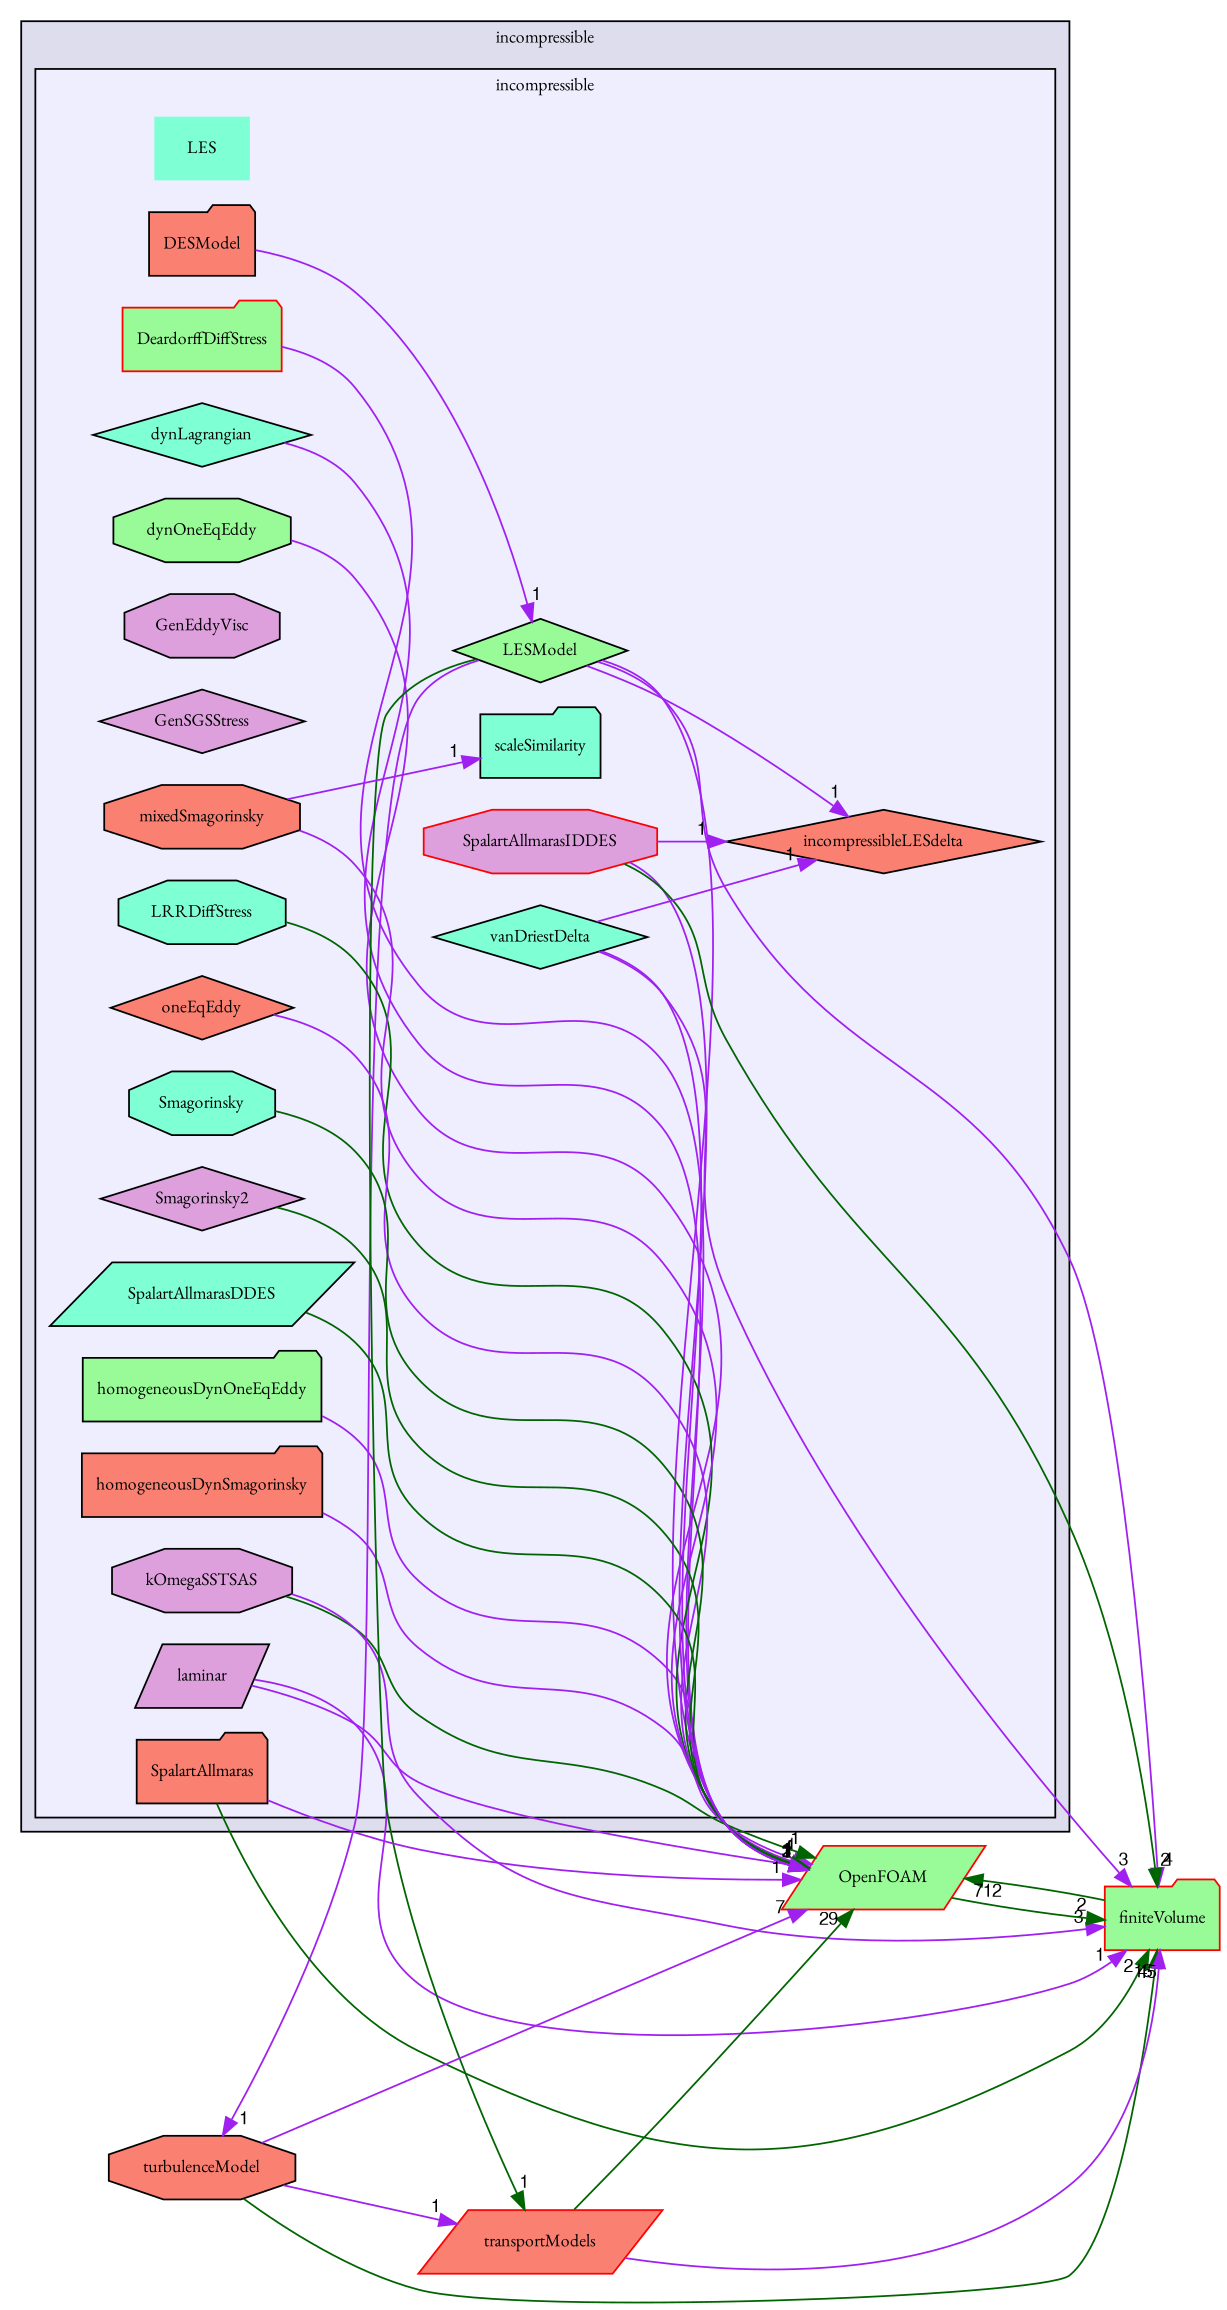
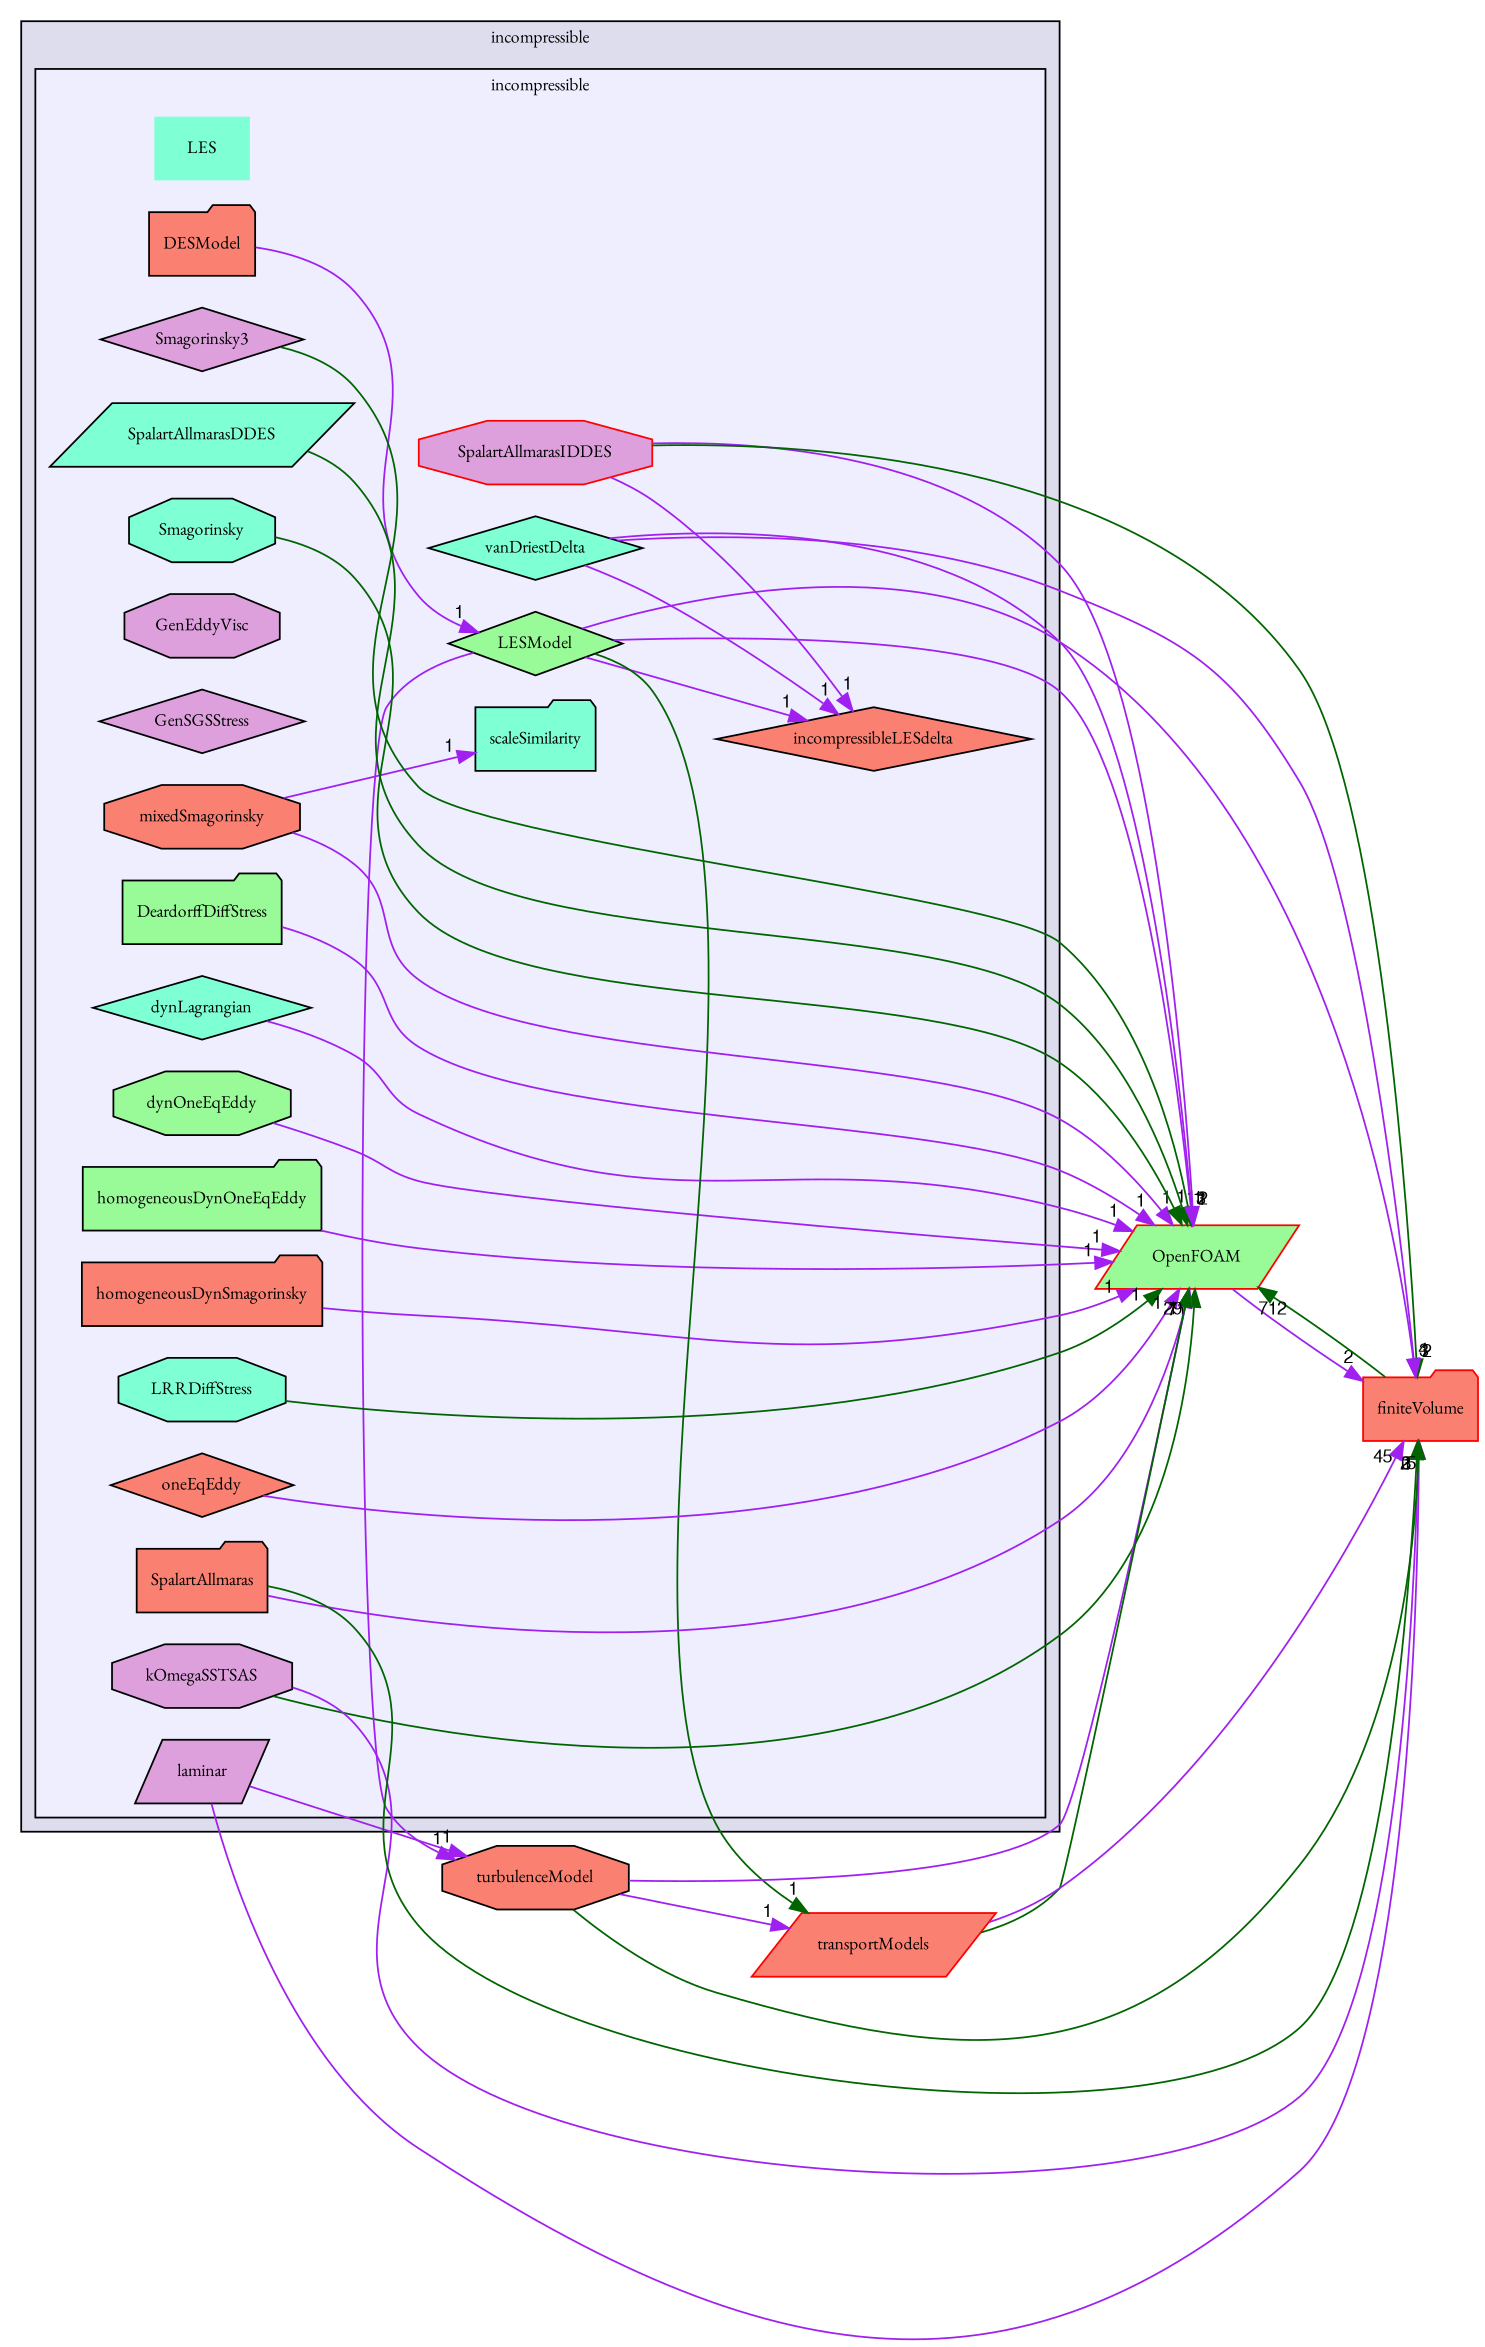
node "DeardorffDiffStress": color red -> black
node "Smagorinsky2": label "Smagorinsky2" -> "Smagorinsky3"
edge "laminar" -> "OpenFOAM": now "laminar" -> "turbulenceModel"
edge "OpenFOAM" -> "finiteVolume": color darkgreen -> purple
node "finiteVolume": fillcolor palegreen -> salmon
